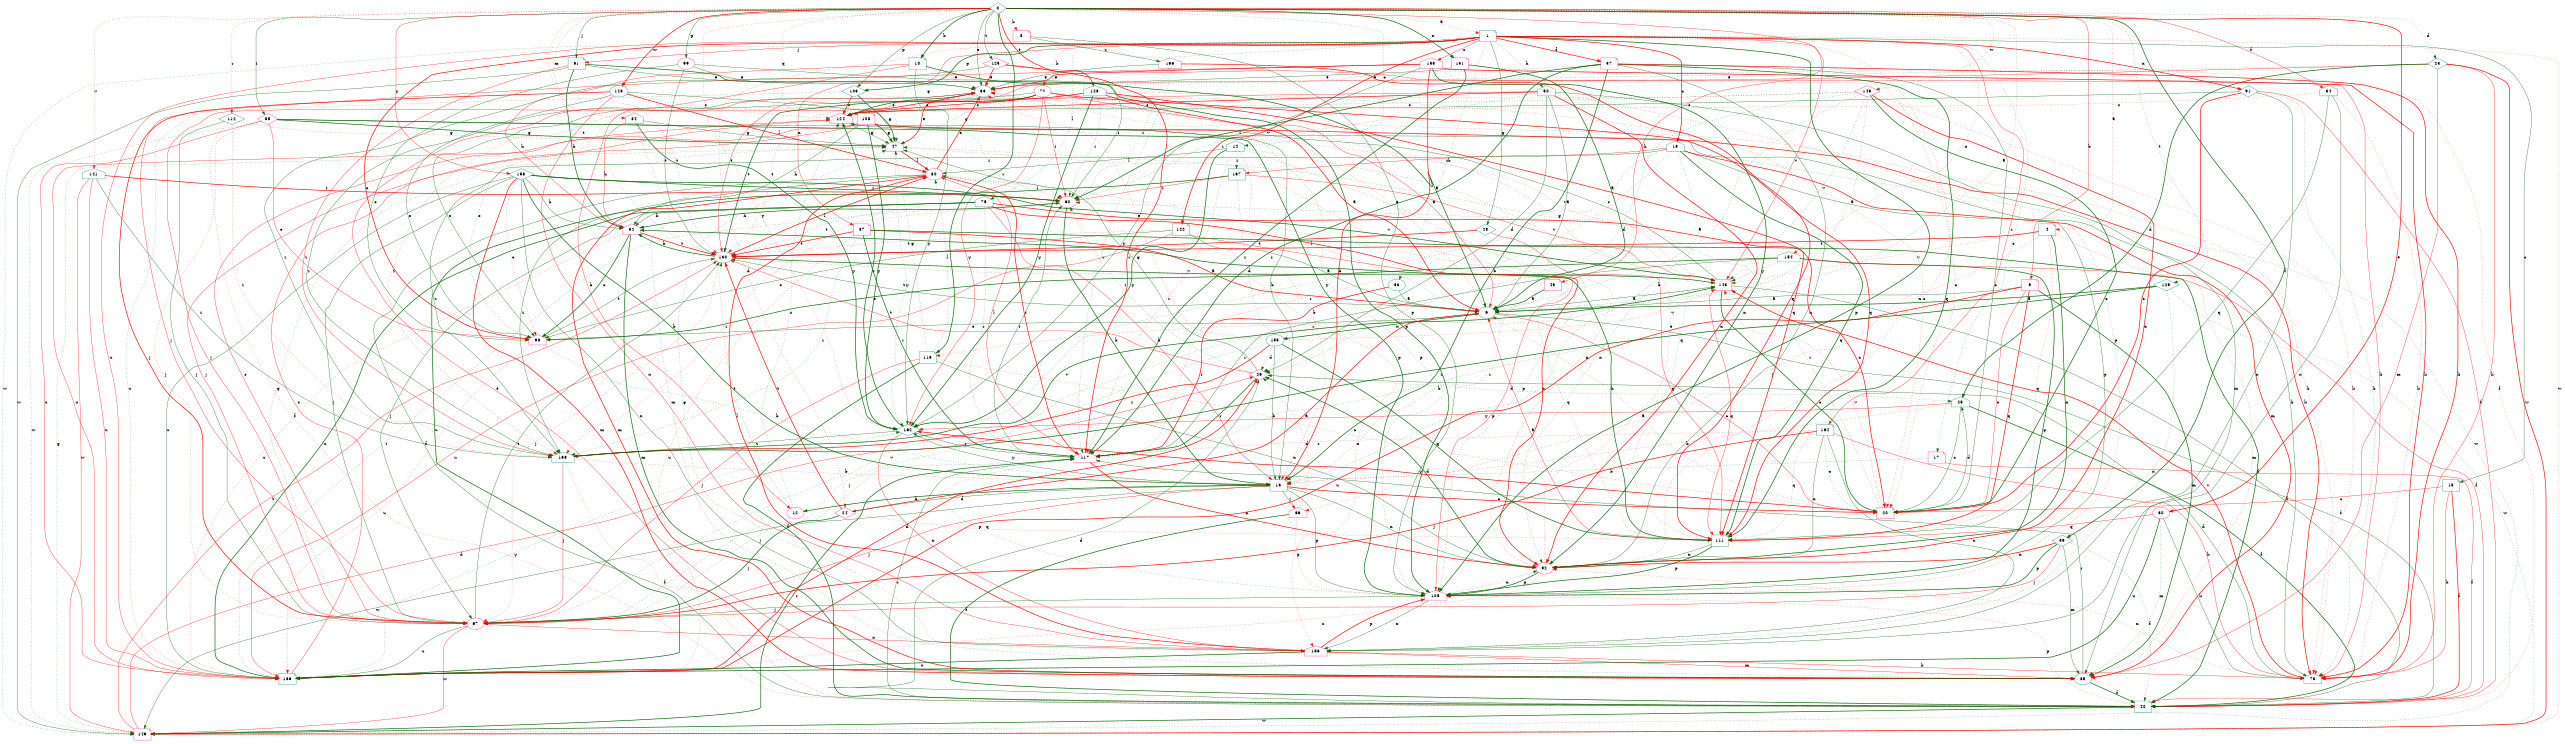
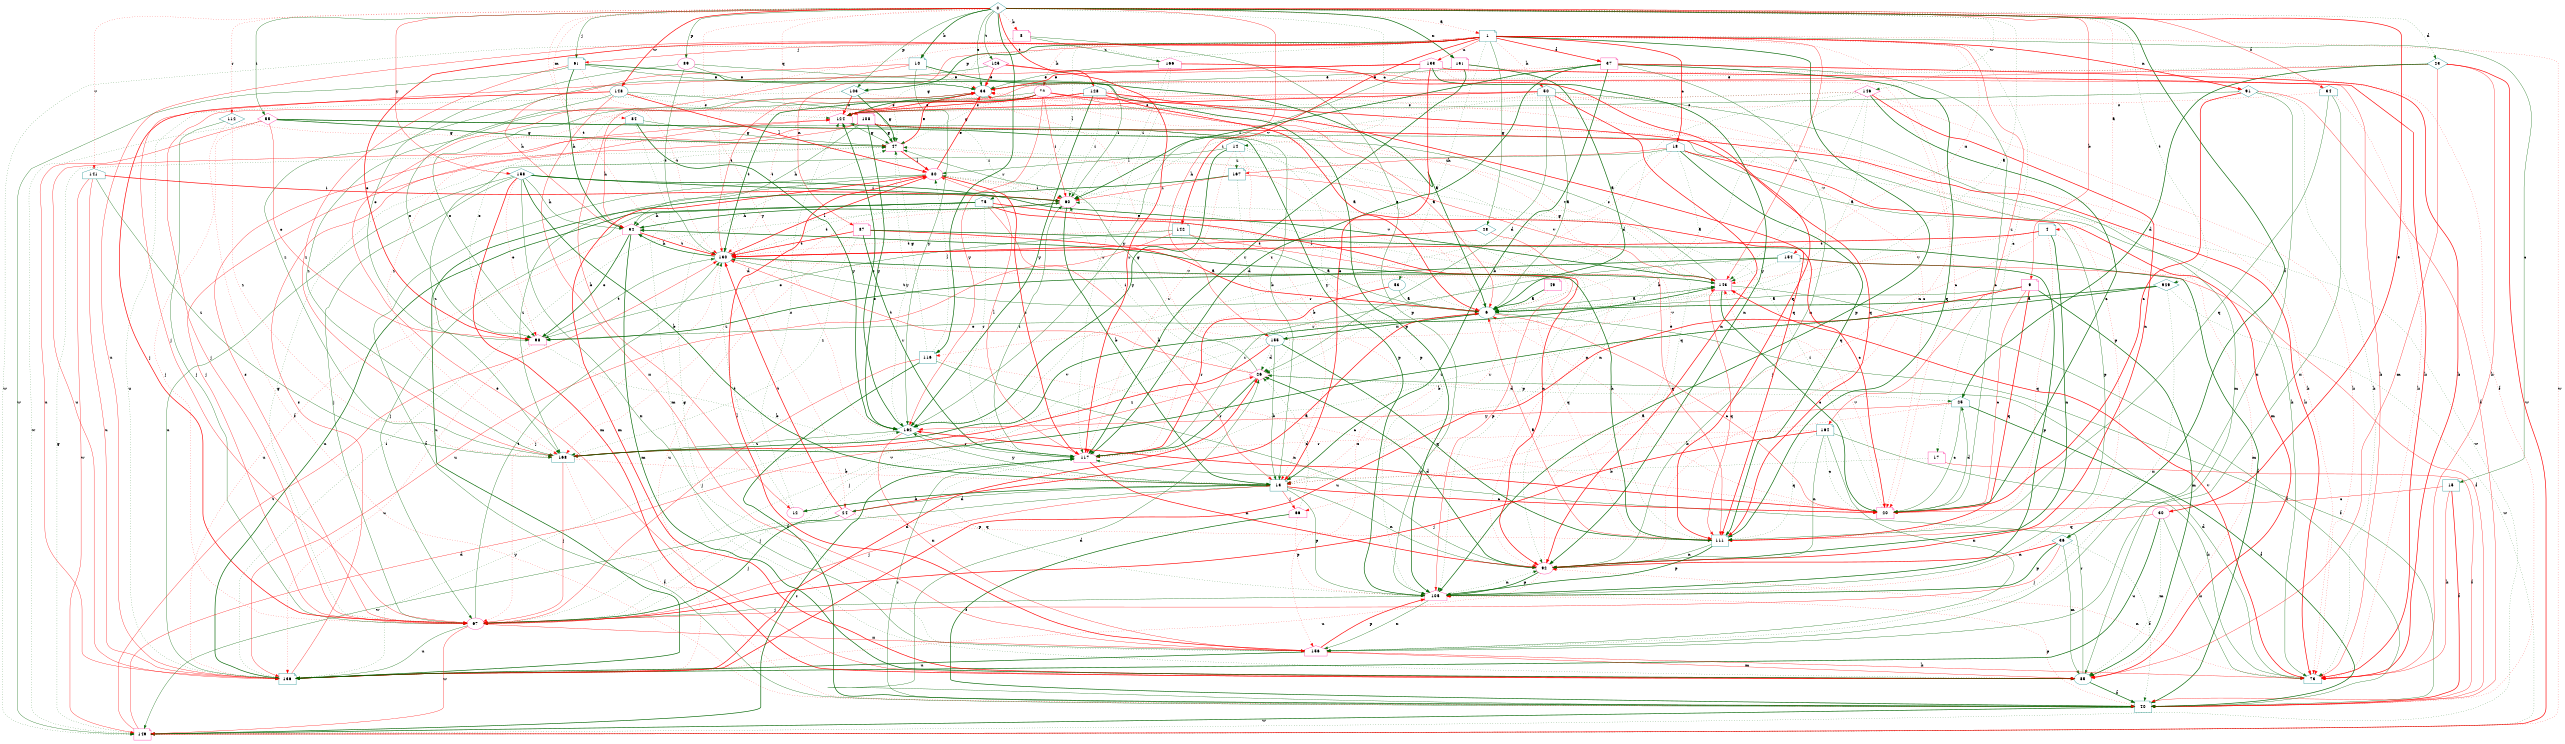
edge "0" -> "49": now "0" -> "155"
node "99": label "99" -> "89"
node "129": label "129" -> "929"
edge "164" -> "73": color red -> darkgreen
